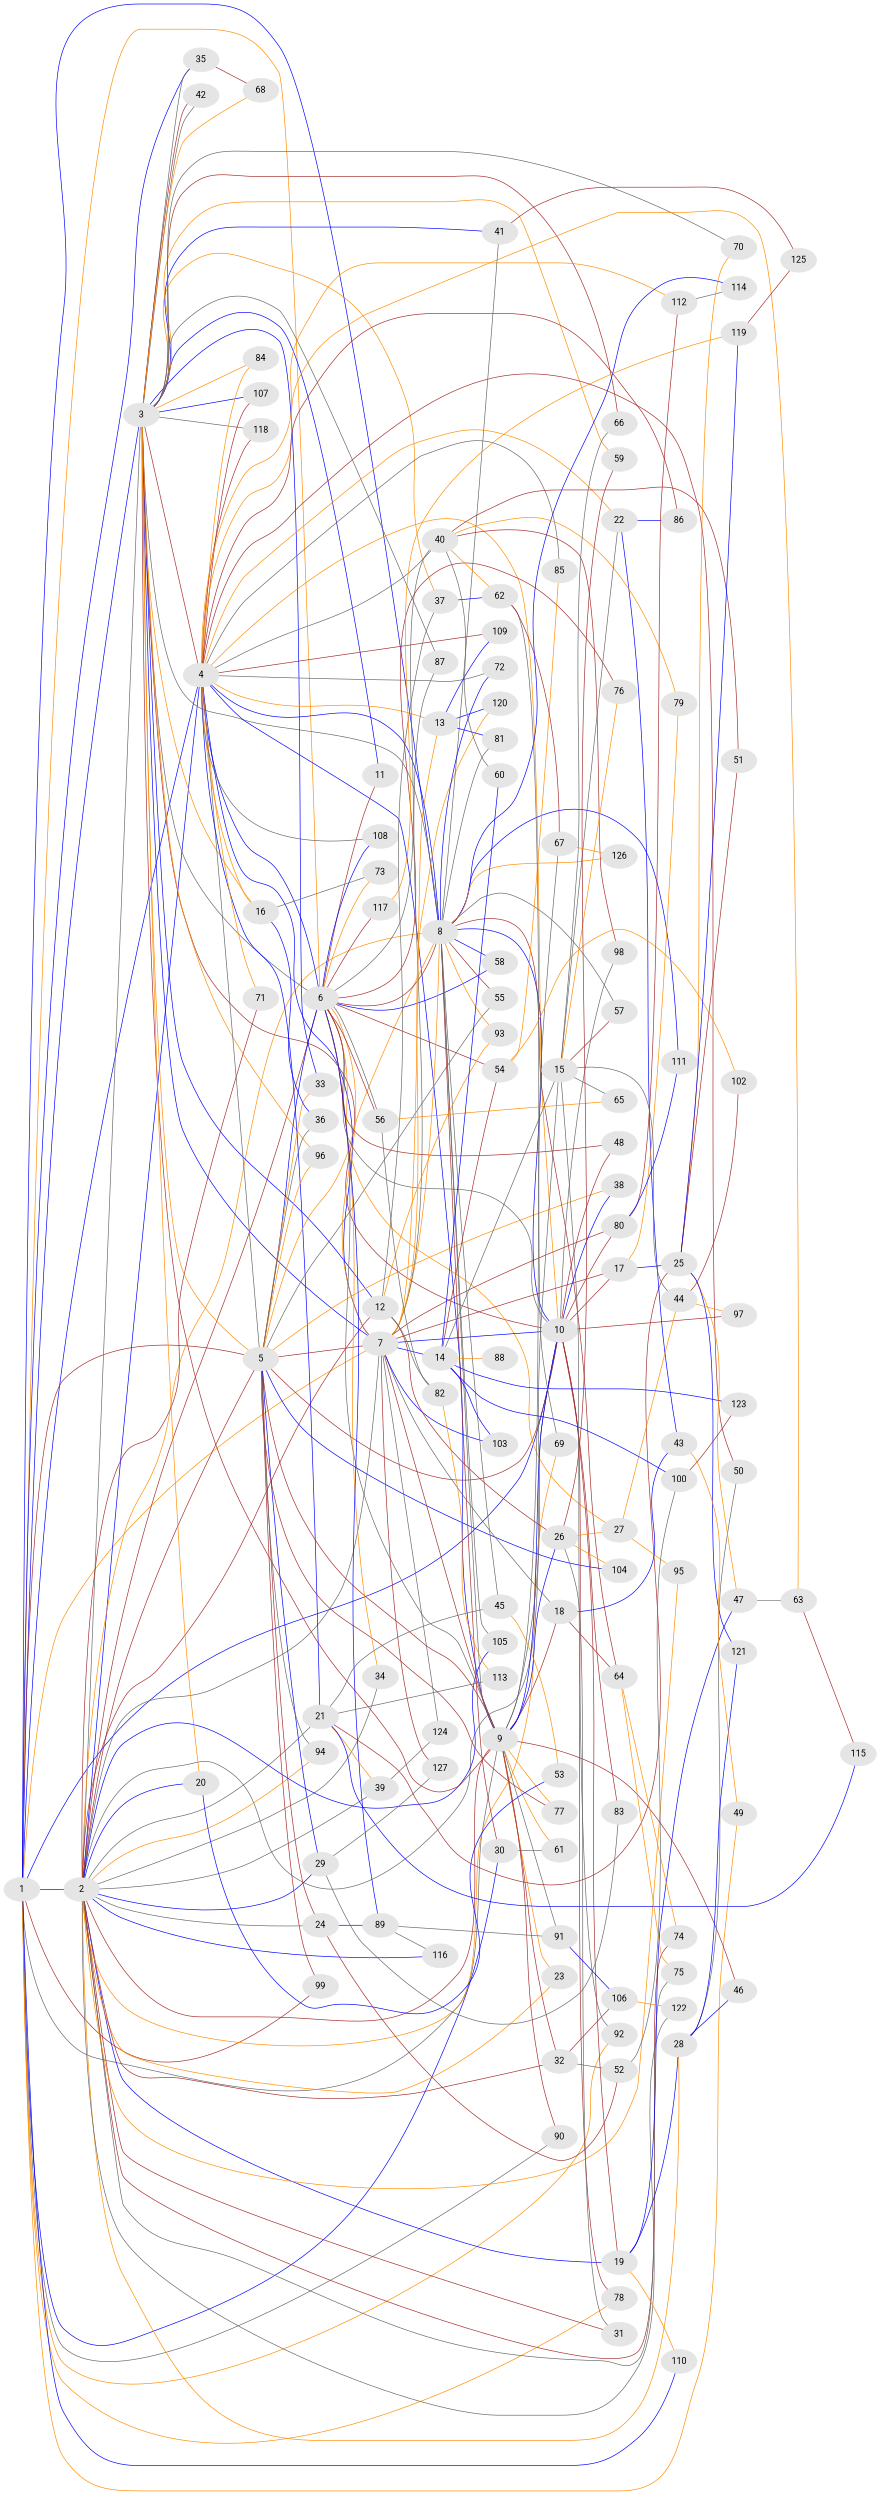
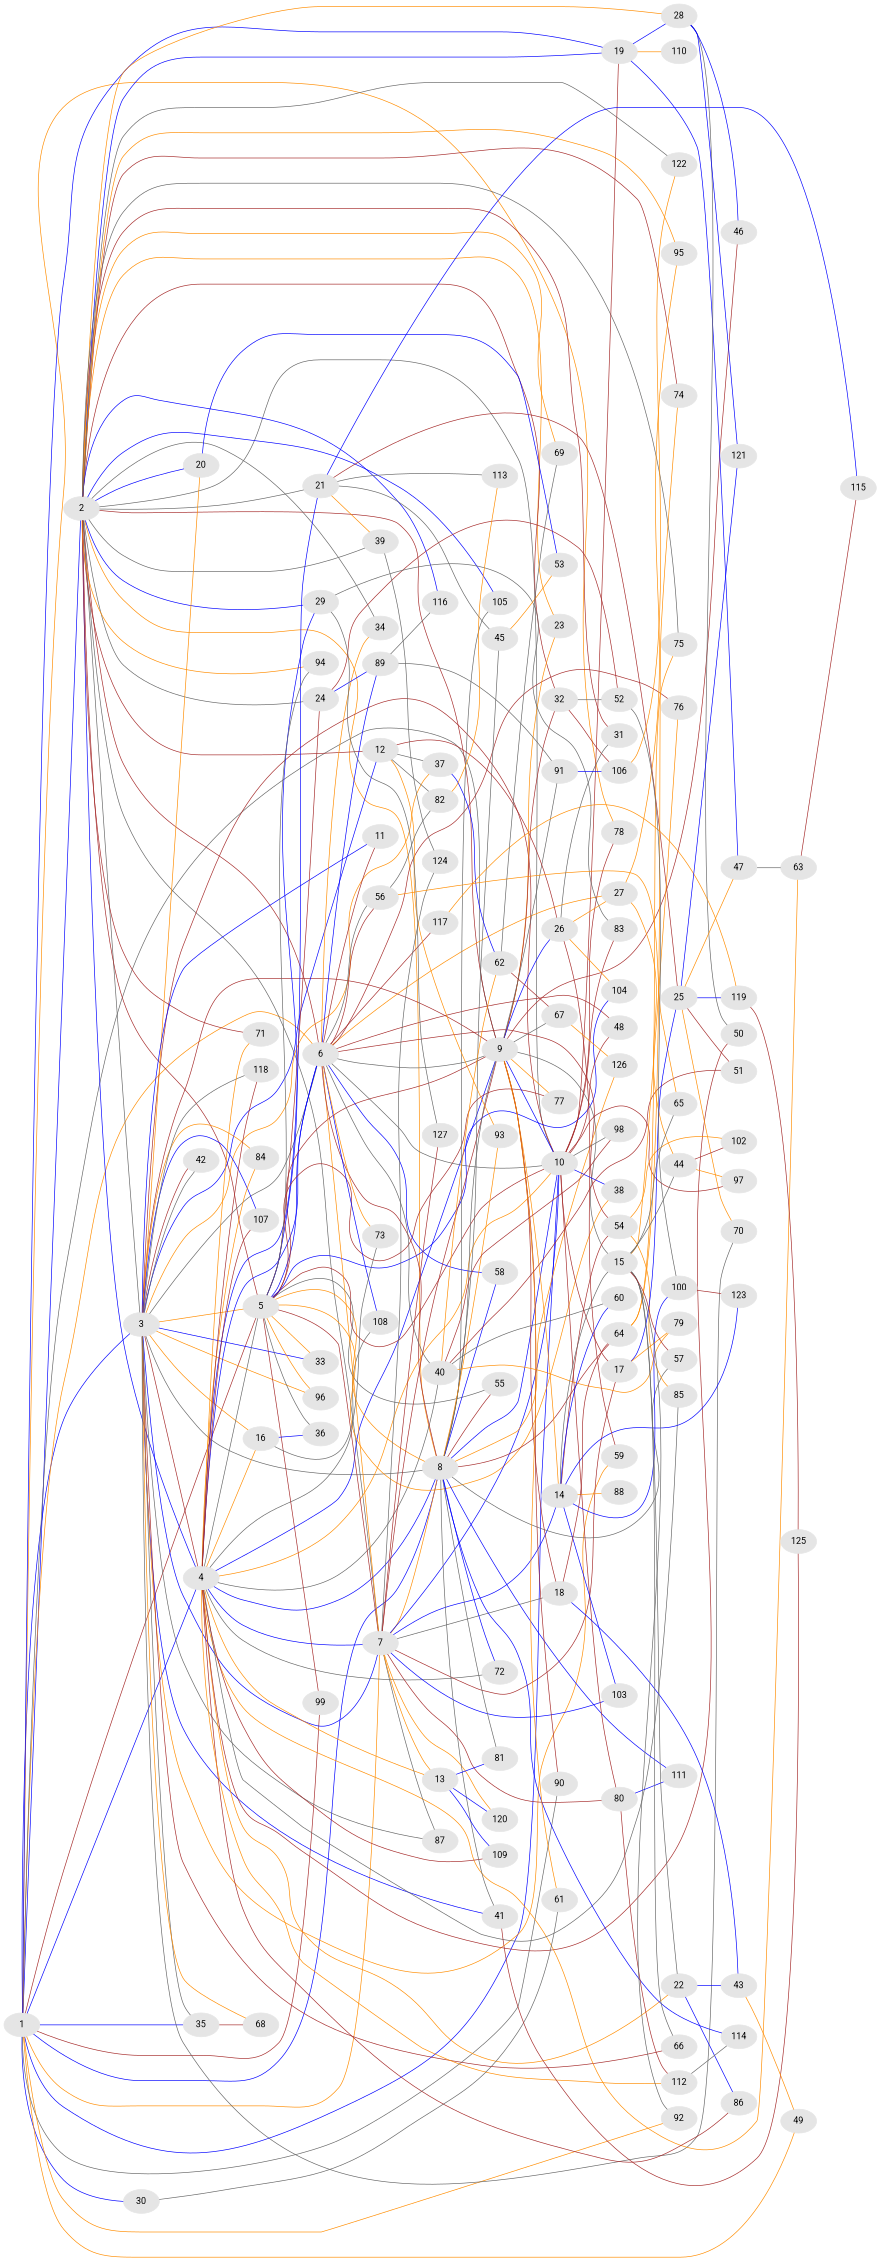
edge "9" -- "14": added
edge "8" -- "30": removed
edge "1" -- "110": now "1" -- "19"
